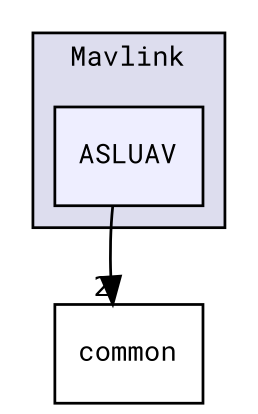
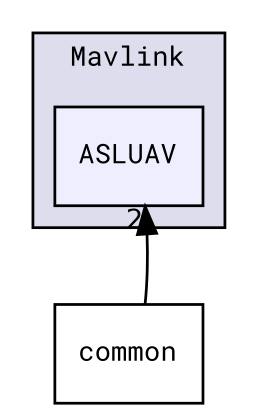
edge "ASLUAV" -> "common": reversed
